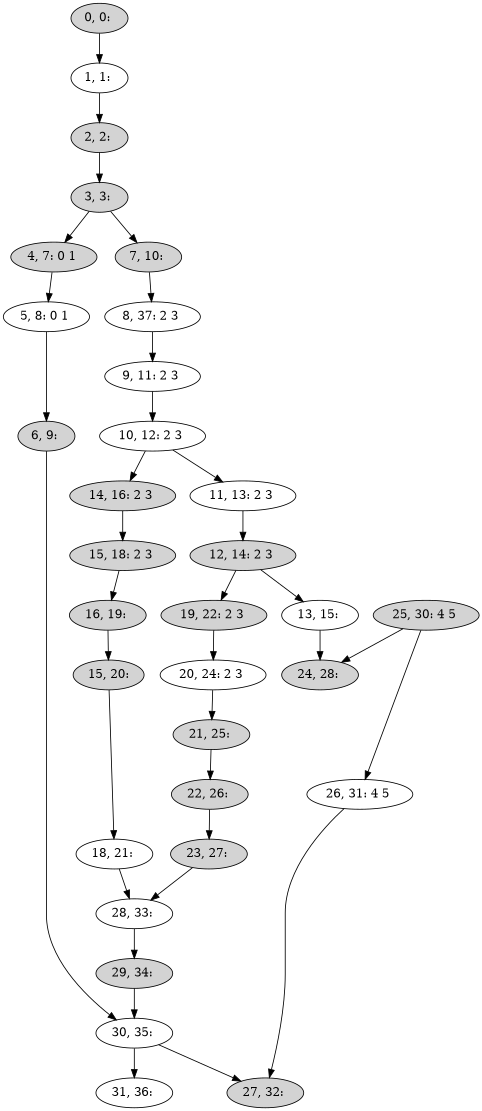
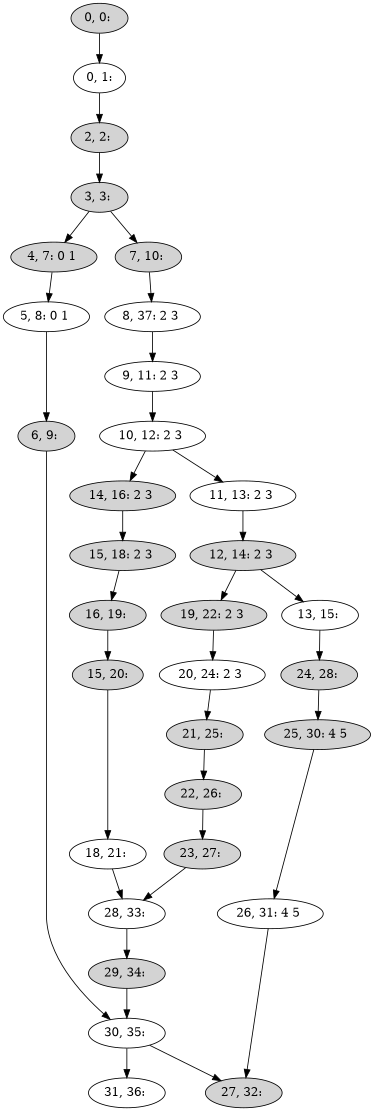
node "1, 1:": label "1, 1:" -> "0, 1:"
edge "25, 30: 4 5" -> "24, 28:": reversed
